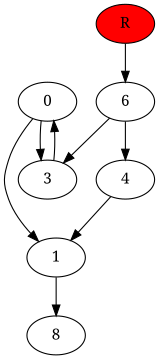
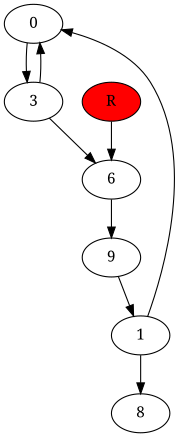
edge "6" -> "3": reversed
edge "0" -> "1": reversed
node "4": label "4" -> "9"
